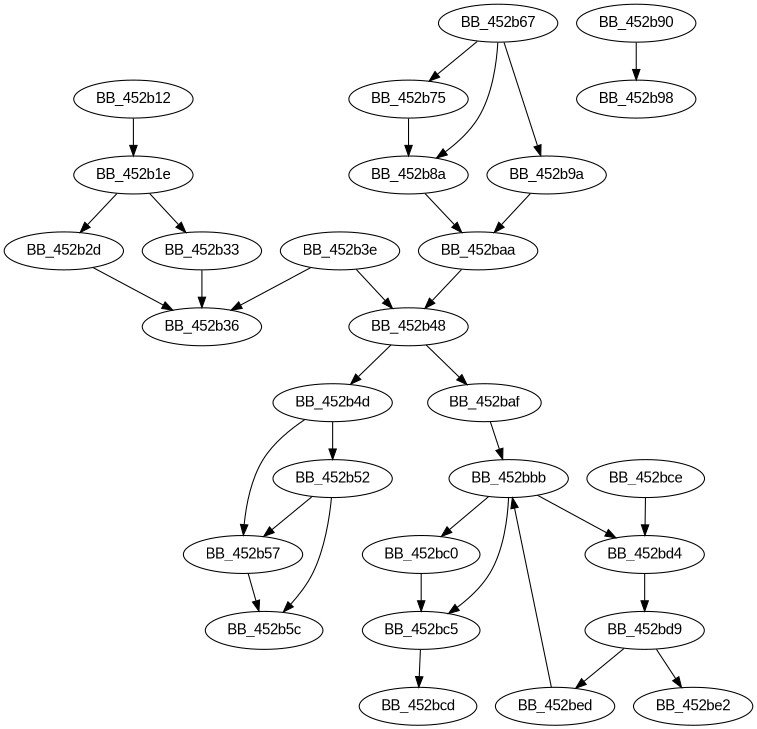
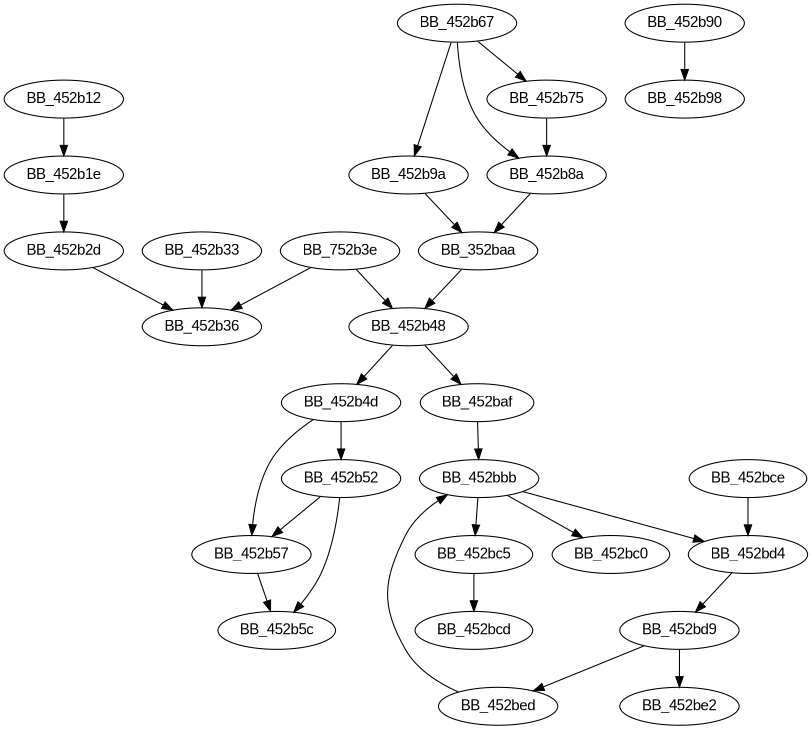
edge "BB_452b1e" -> "BB_452b33": removed
node "BB_452b3e": label "BB_452b3e" -> "BB_752b3e"
node "BB_452baa": label "BB_452baa" -> "BB_352baa"
edge "BB_452bc0" -> "BB_452bc5": removed
